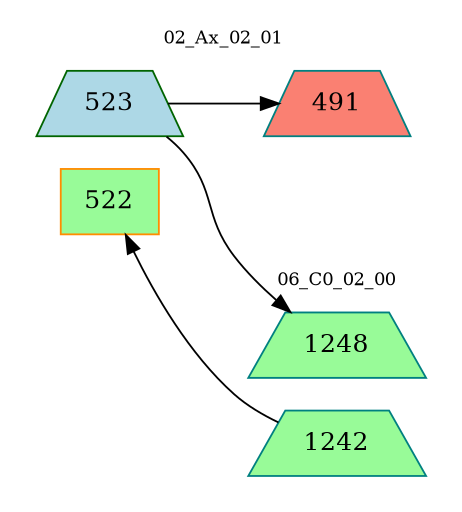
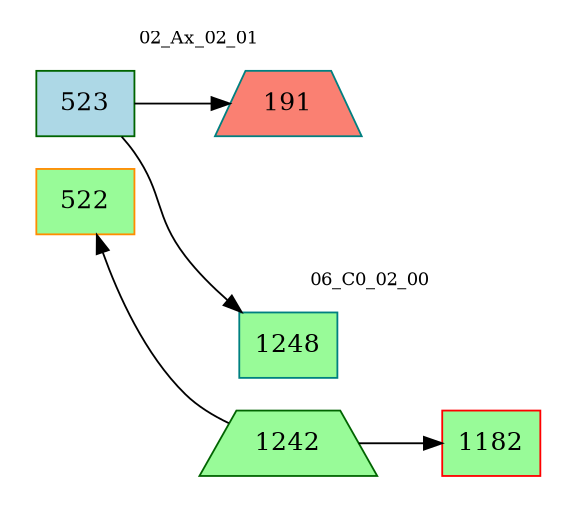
node "523": shape trapezium -> box
node "491": label "491" -> "191"
node "1248": shape trapezium -> box
node "1242": color teal -> darkgreen
node "1182": added
